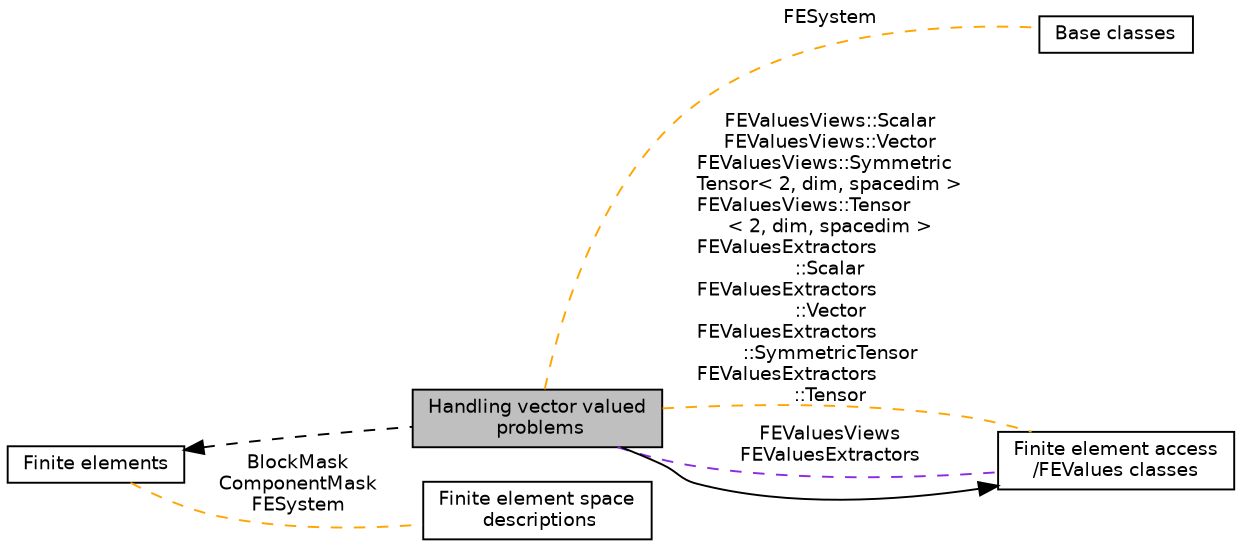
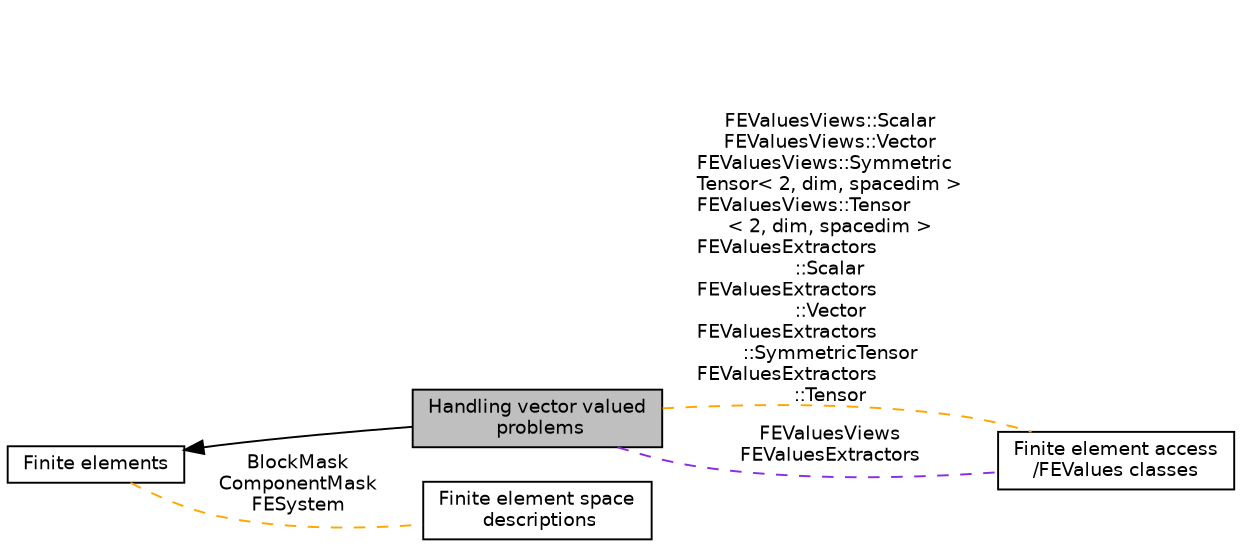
node "Base classes": removed
edge "Handling vector valued problems" -> "Finite elements": style dashed -> solid
edge "Handling vector valued problems" -> "Finite element access /FEValues classes": removed
